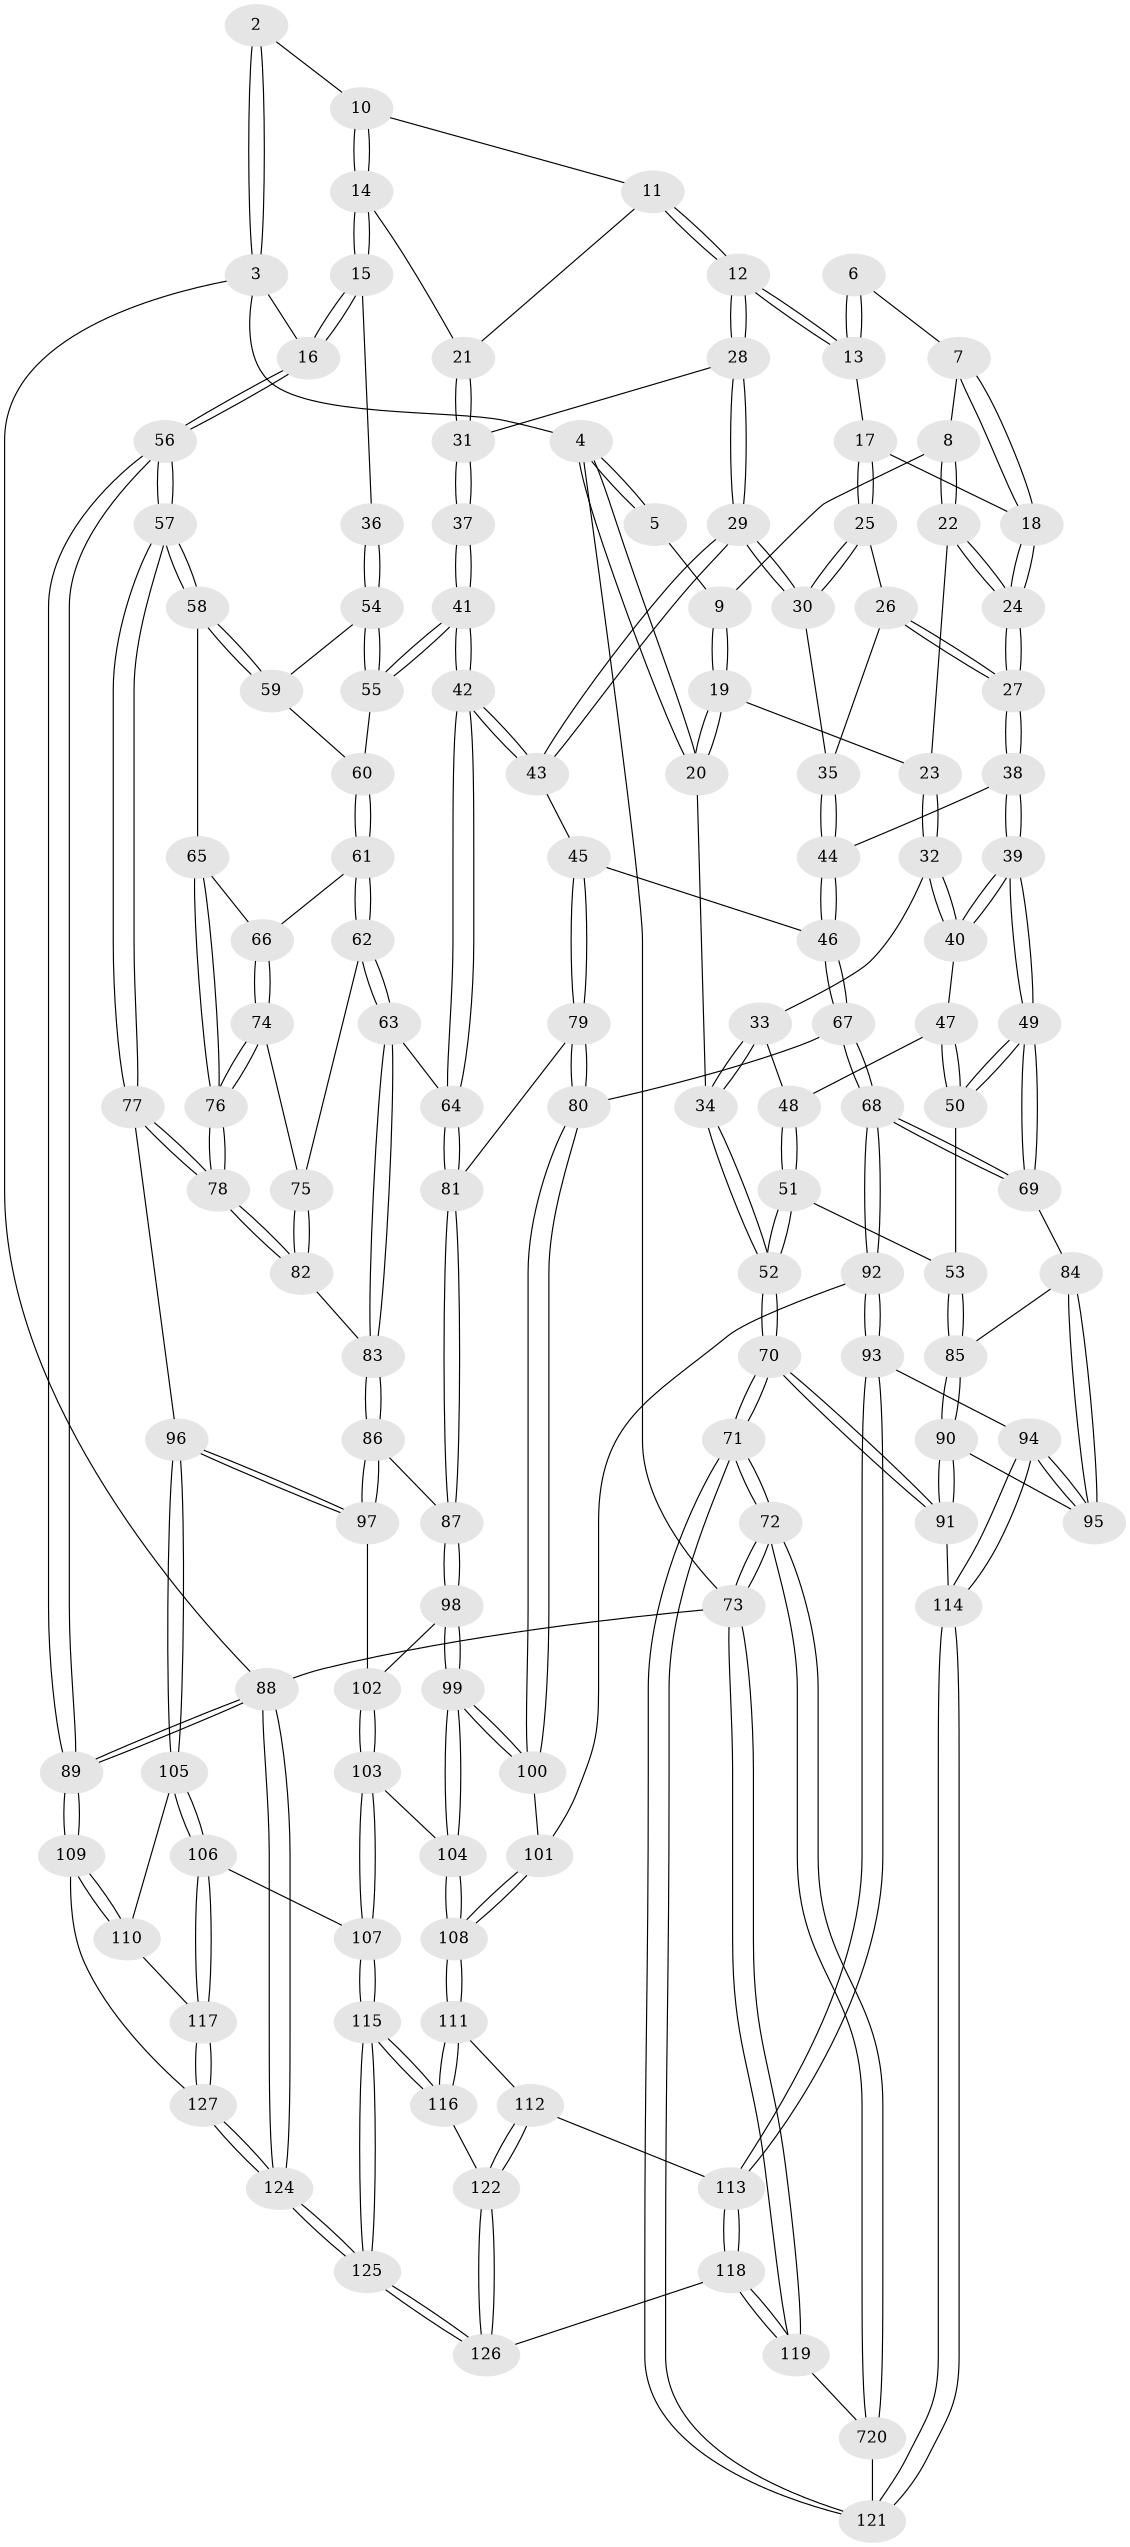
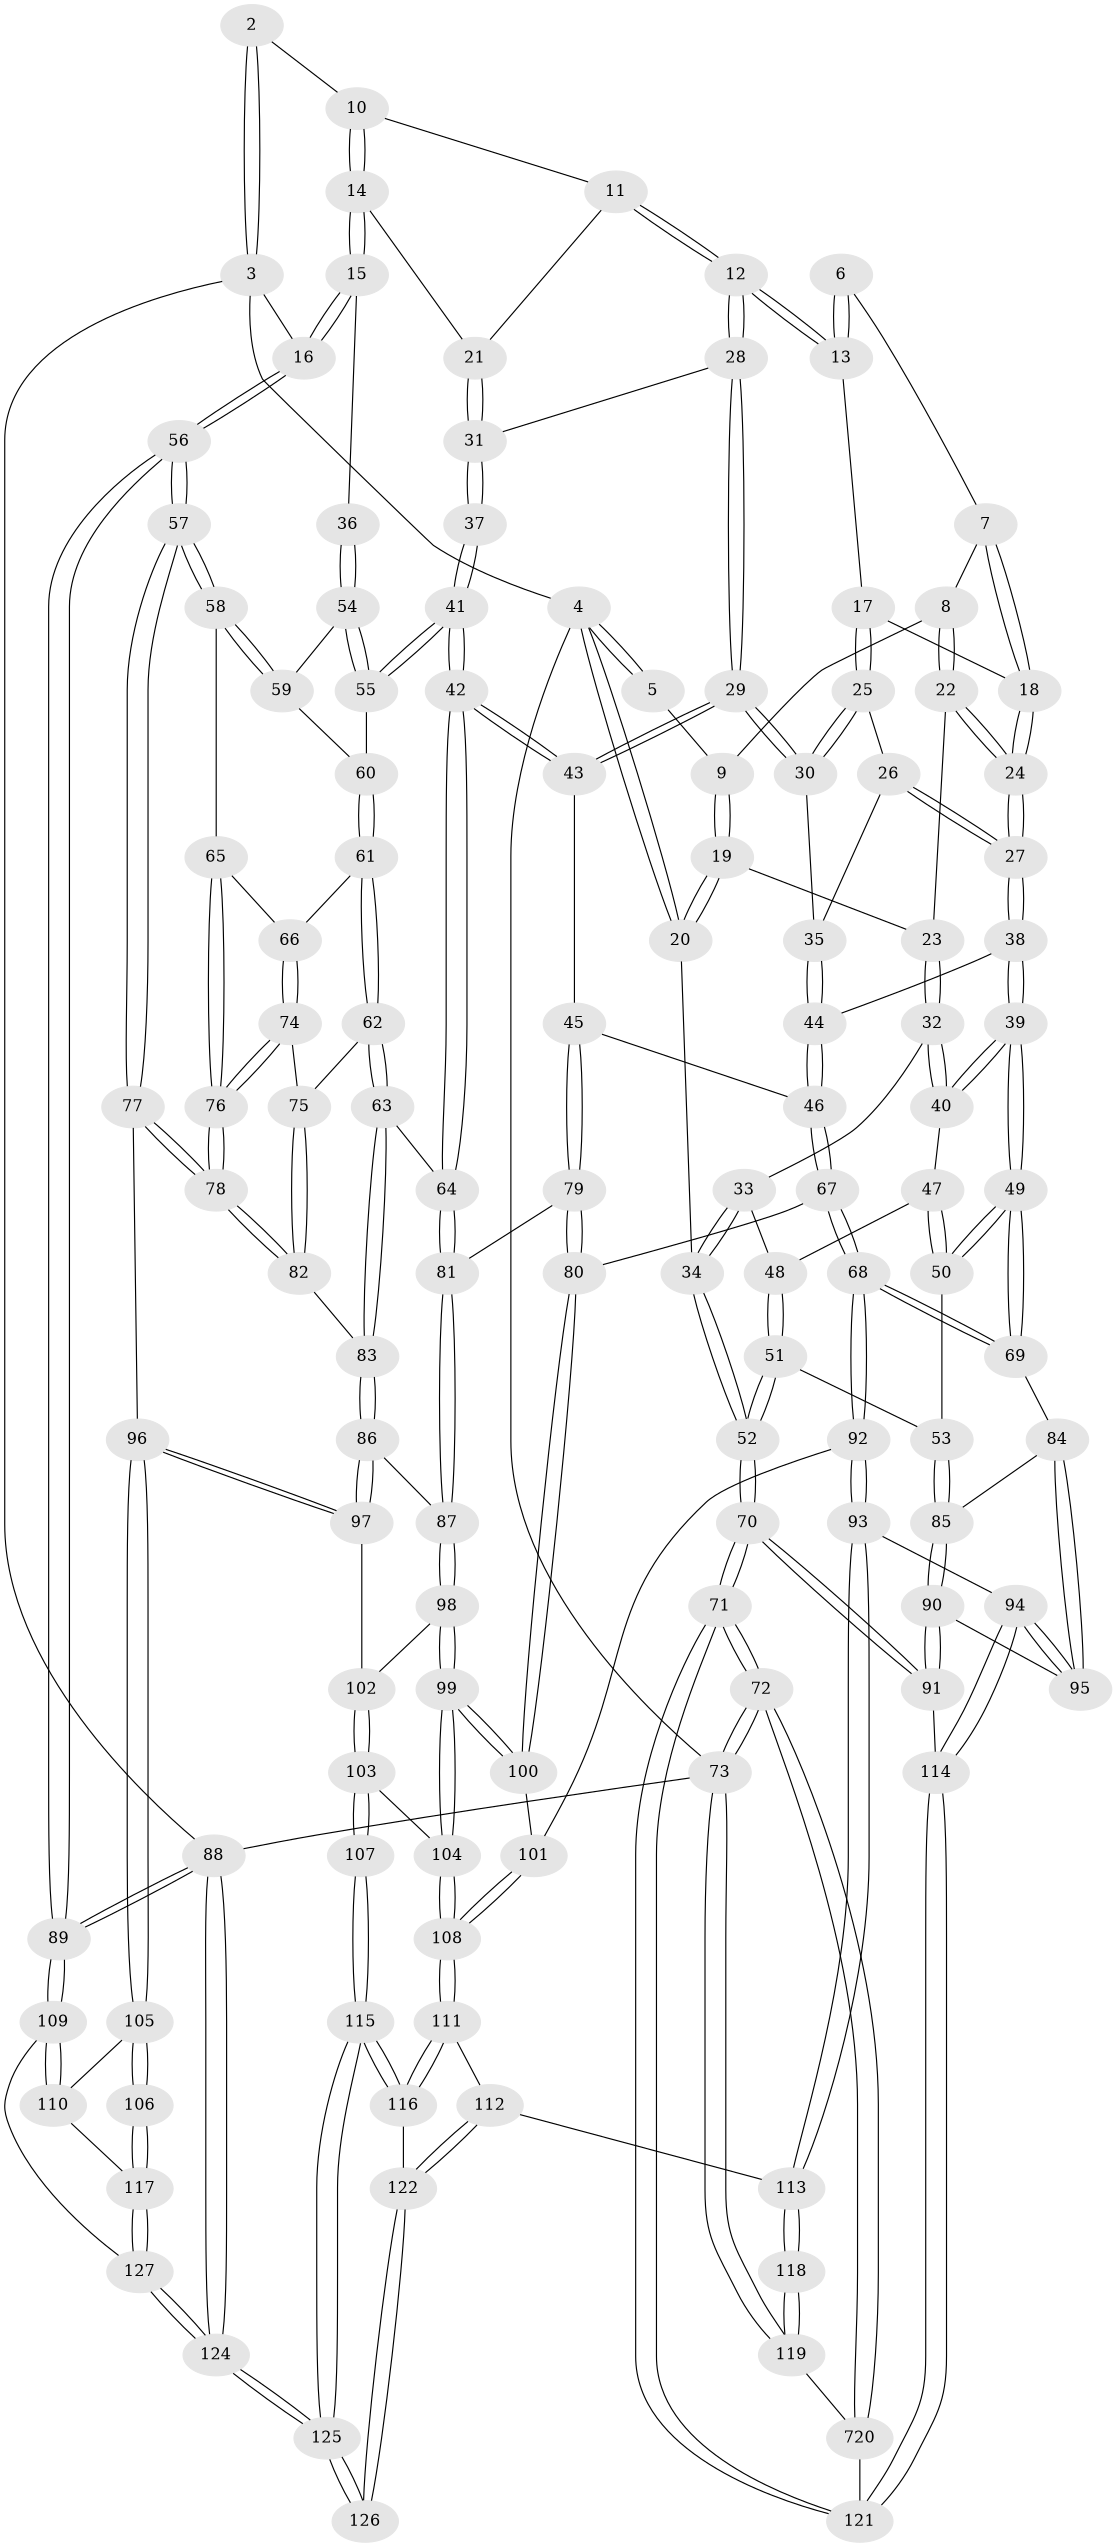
edge "106" -- "107": removed
edge "118" -- "126": removed
